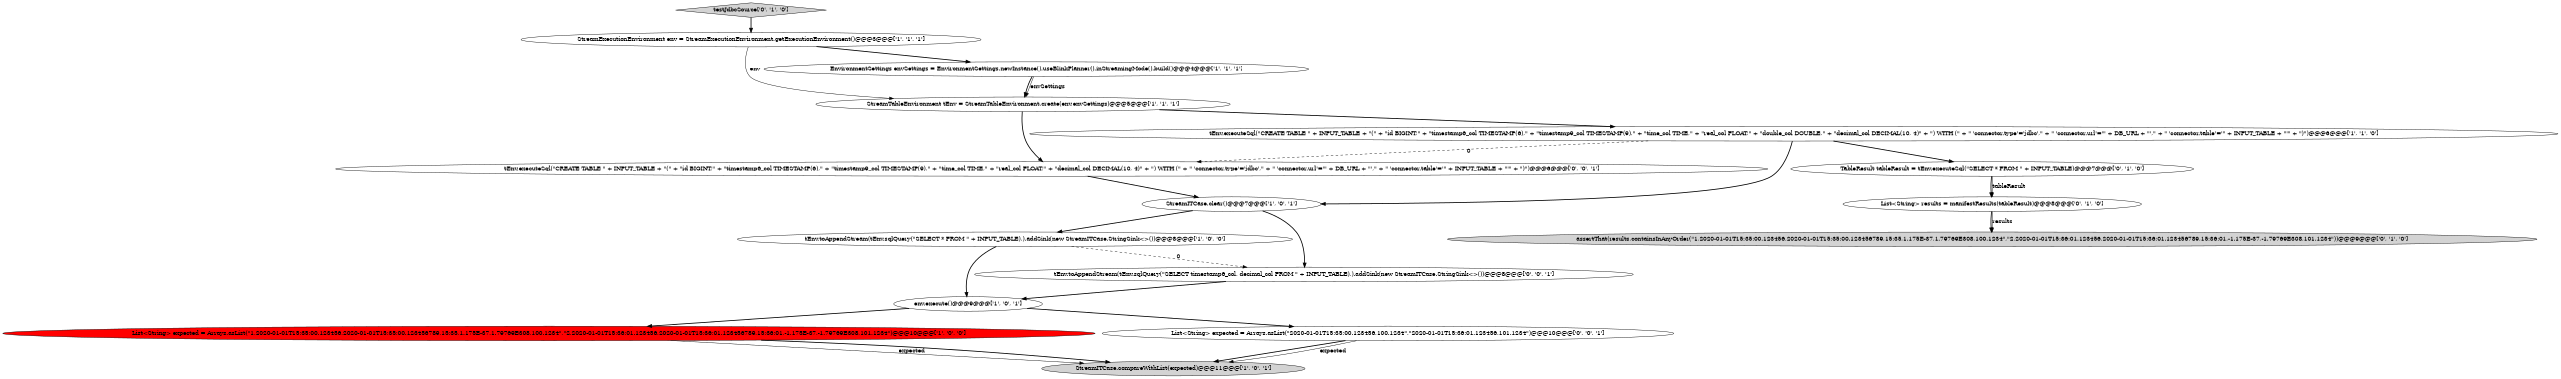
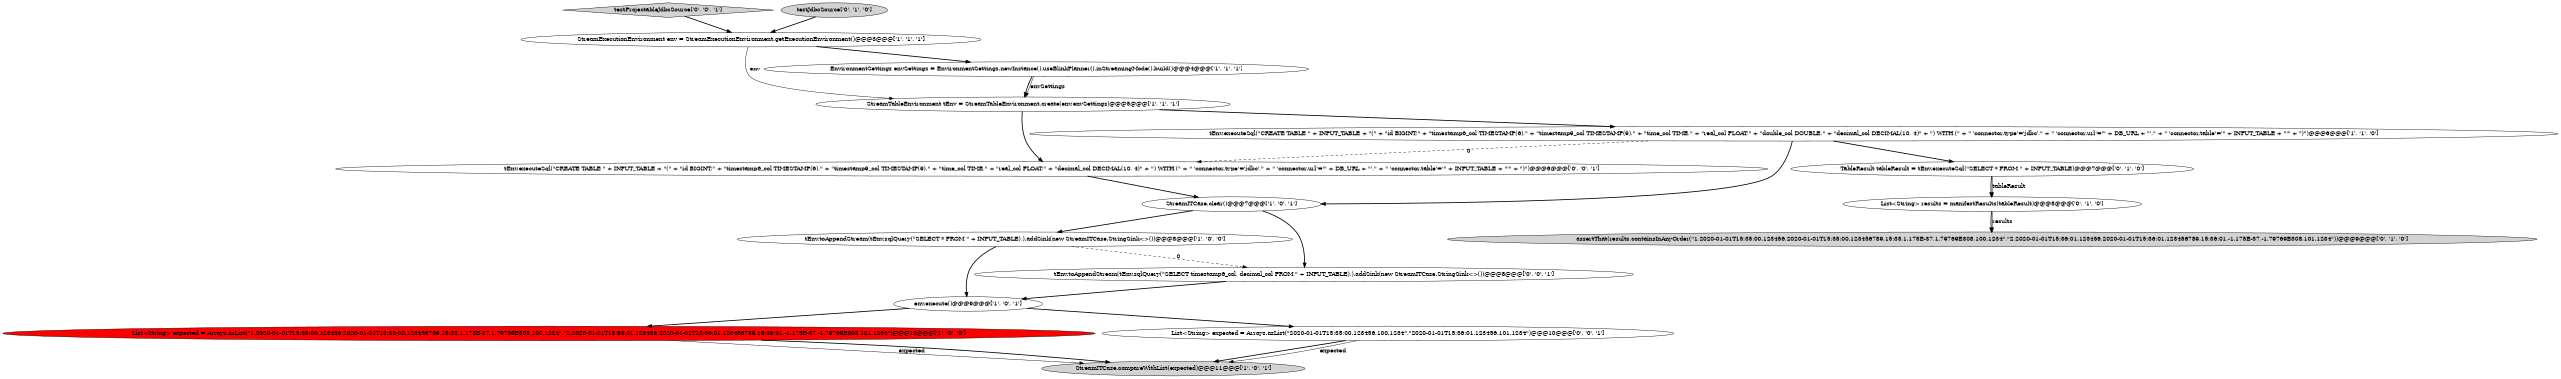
node "testProjectableJdbcSource['0', '0', '1']": added
node "testJdbcSource['0', '1', '0']": shape diamond -> ellipse
